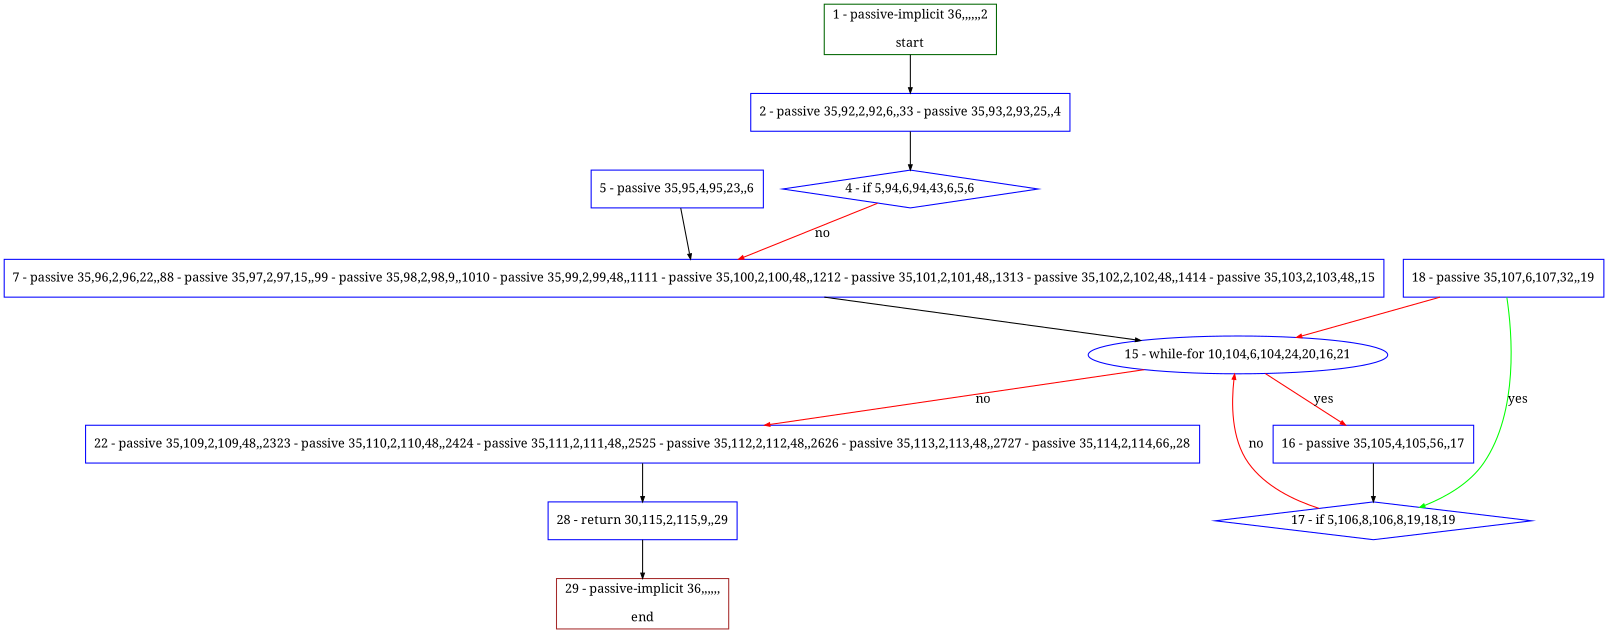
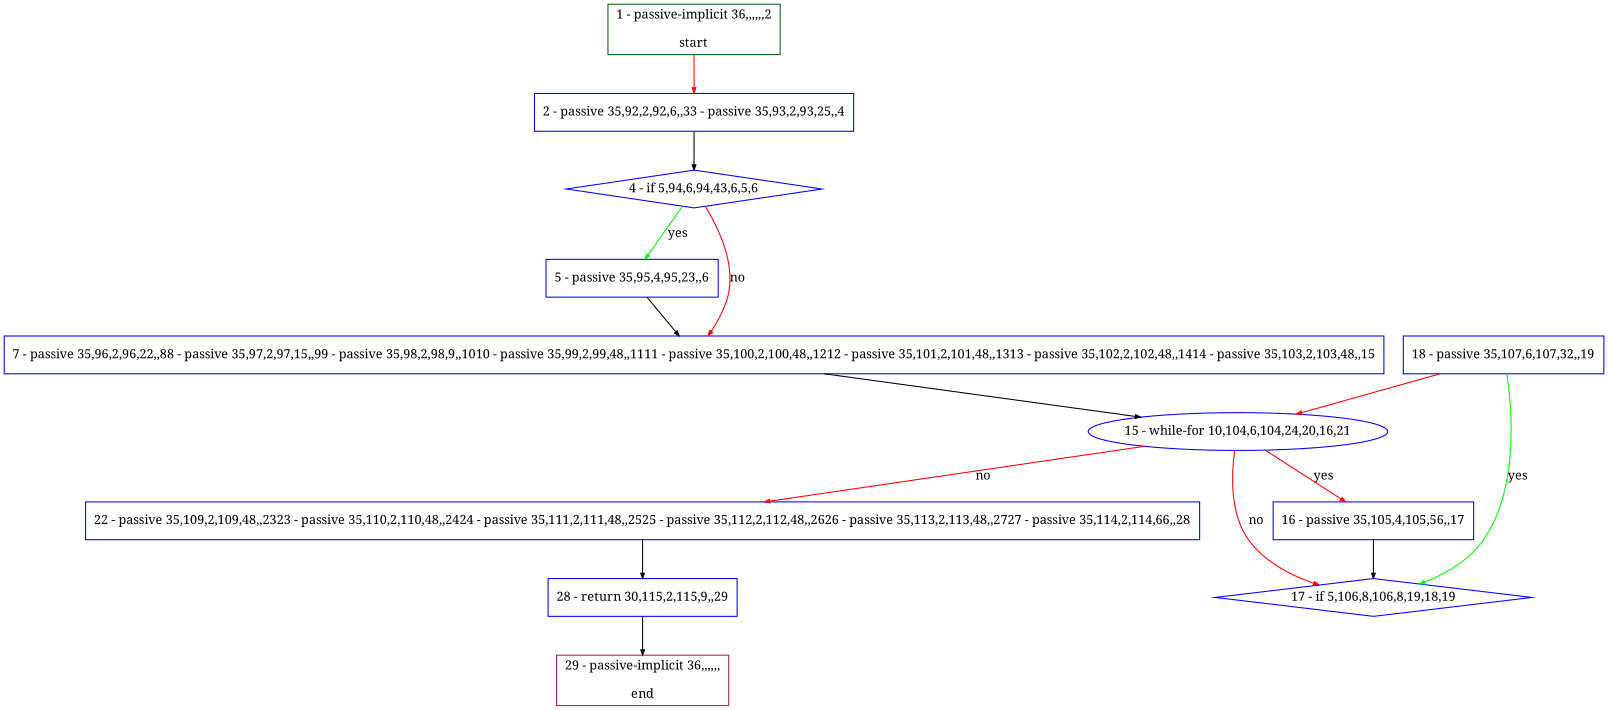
edge "1 - passive-implicit 36,,,,,,2 start" -> "2 - passive 35,92,2,92,6,,33 - passive 35,93,2,93,25,,4": color #000000 -> #ff0000
edge "4 - if 5,94,6,94,43,6,5,6" -> "5 - passive 35,95,4,95,23,,6": added, label "yes"
edge "17 - if 5,106,8,106,8,19,18,19" -> "15 - while-for 10,104,6,104,24,20,16,21": reversed
